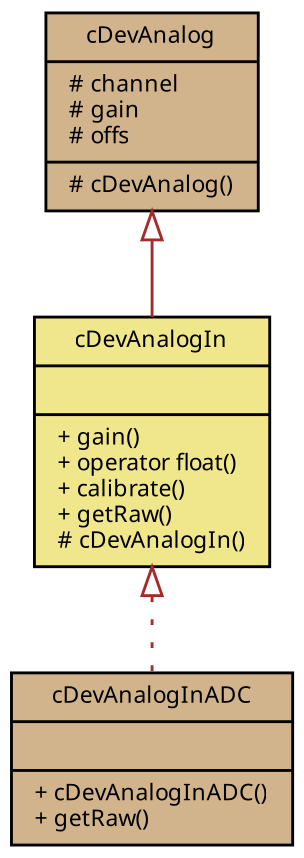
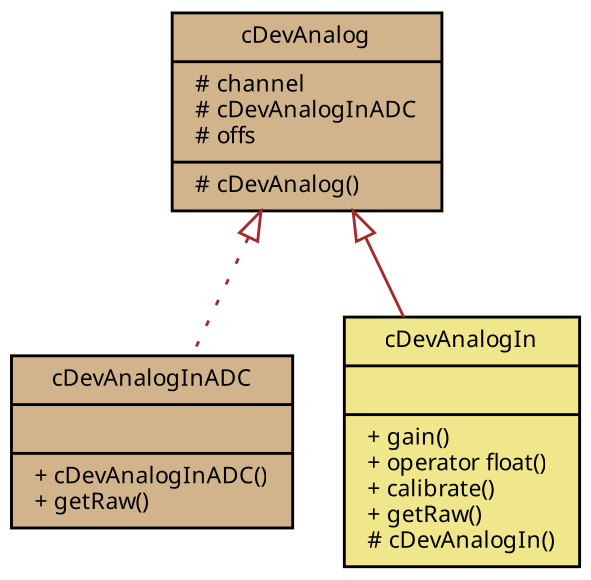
node "cDevAnalog": text "# gain" -> "# cDevAnalogInADC"
edge "cDevAnalogInADC" -> "cDevAnalogIn": now "cDevAnalogInADC" -> "cDevAnalog"
